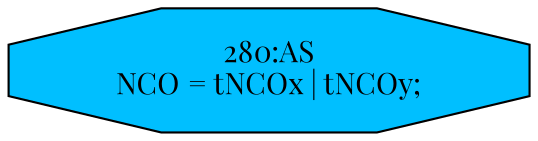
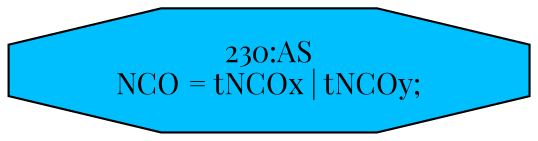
node "280:AS NCO = tNCOx | tNCOy;": label "280:AS NCO = tNCOx | tNCOy;" -> "230:AS NCO = tNCOx | tNCOy;"
